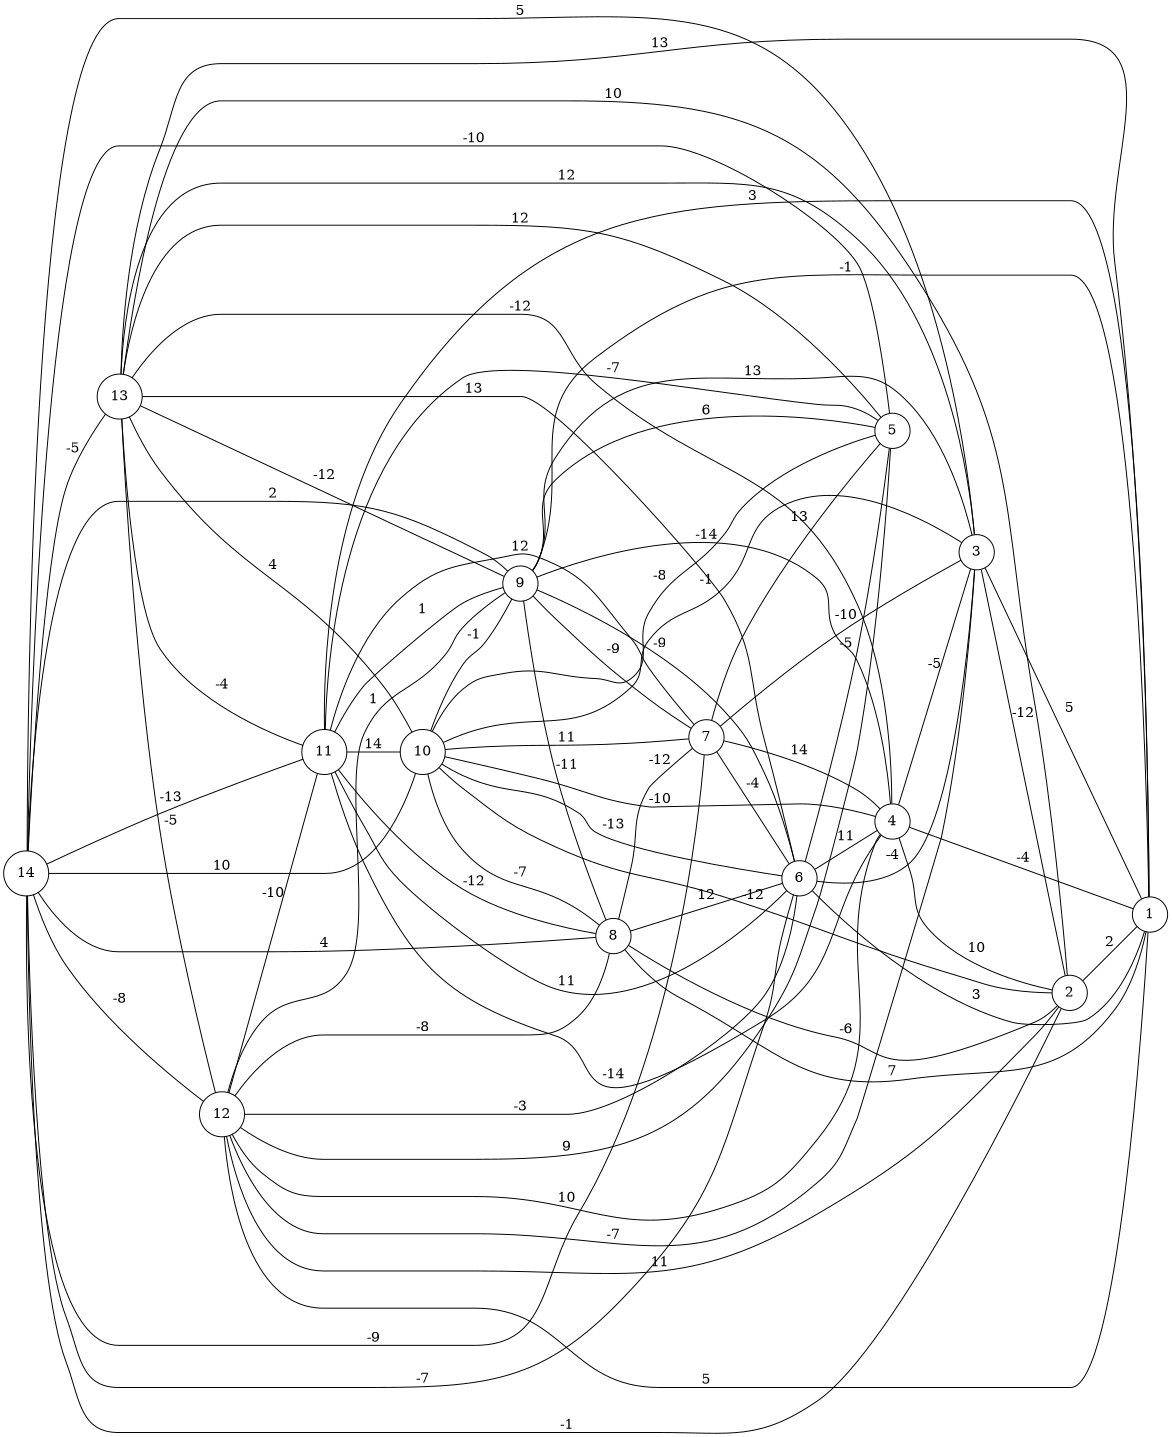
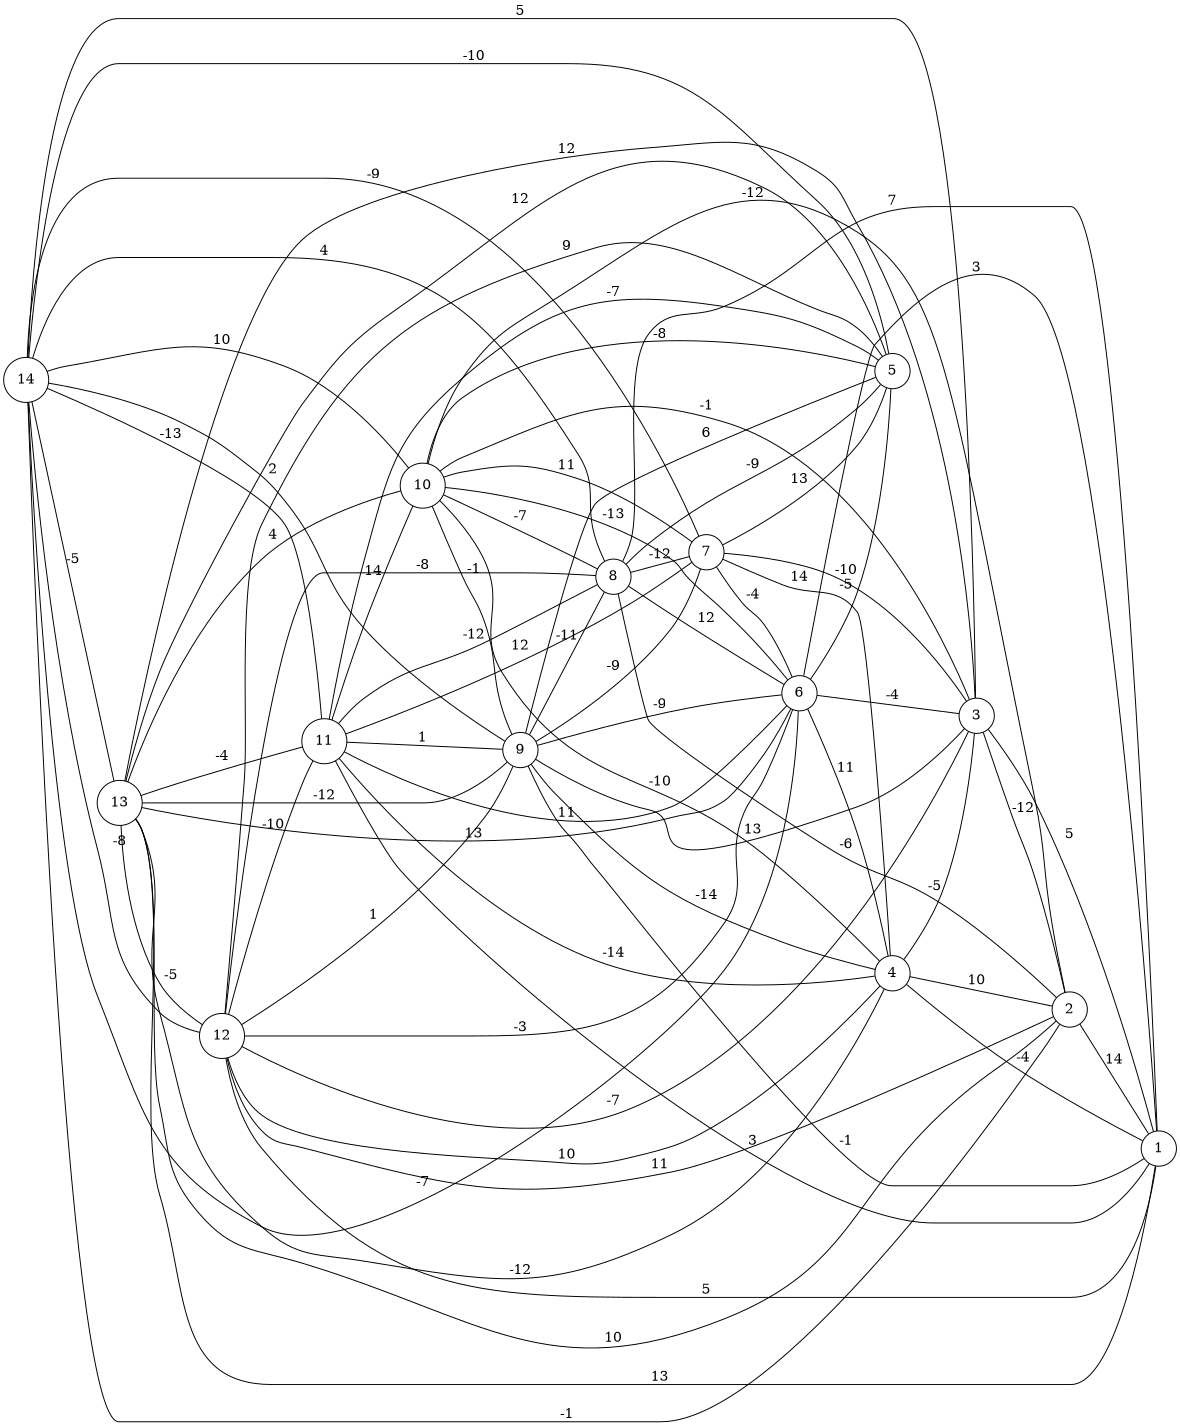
edge "5" -- "8": added, label "-9"
edge "1" -- "2": label "2" -> "14"
